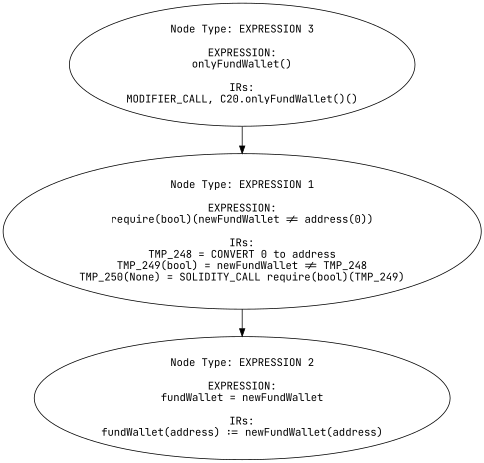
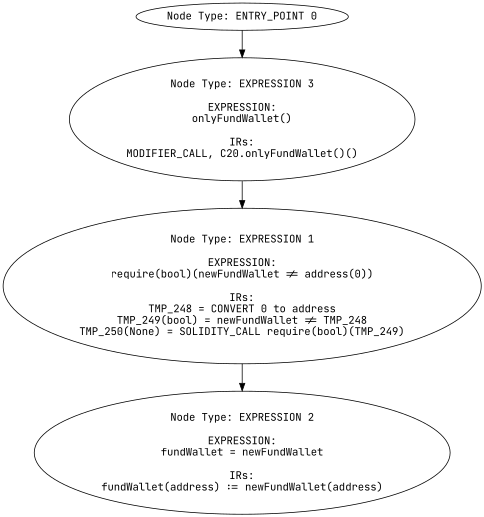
node "Node Type: ENTRY_POINT 0": added
